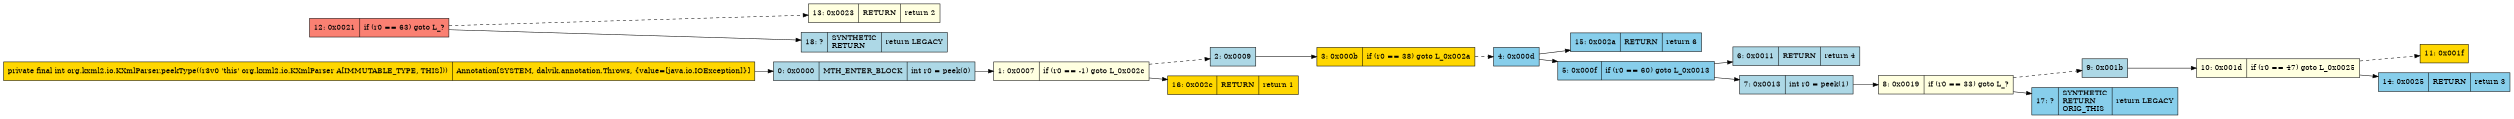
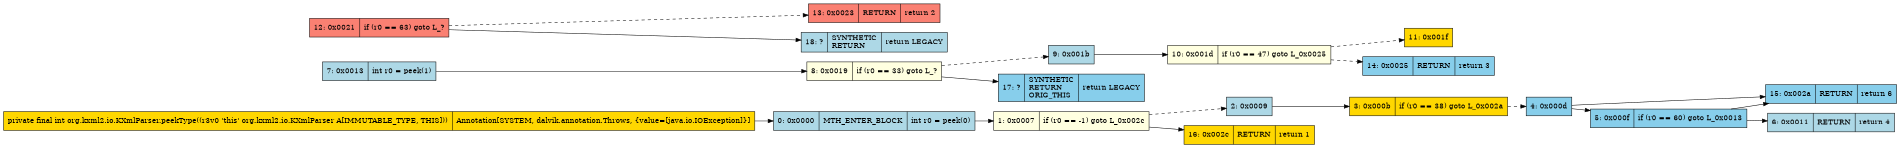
node "13: 0x0023": fillcolor lightyellow -> salmon
edge "10: 0x001d" -> "14: 0x0025": style solid -> dashed
edge "5: 0x000f" -> "7: 0x0013": now "5: 0x000f" -> "15: 0x002a"
